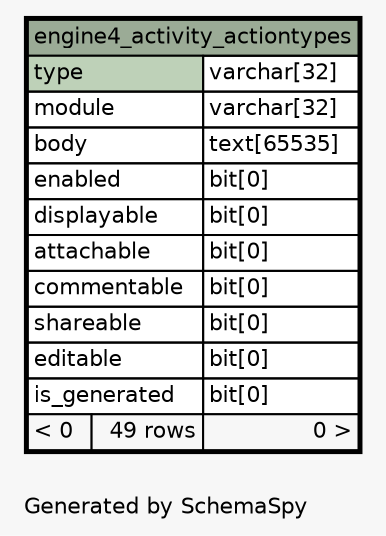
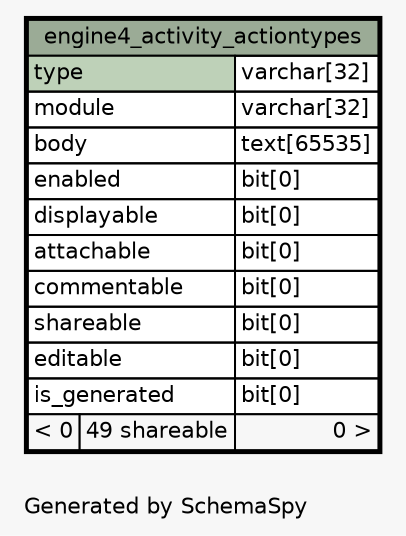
node "engine4_activity_actiontypes": text "49 rows" -> "49 shareable"
